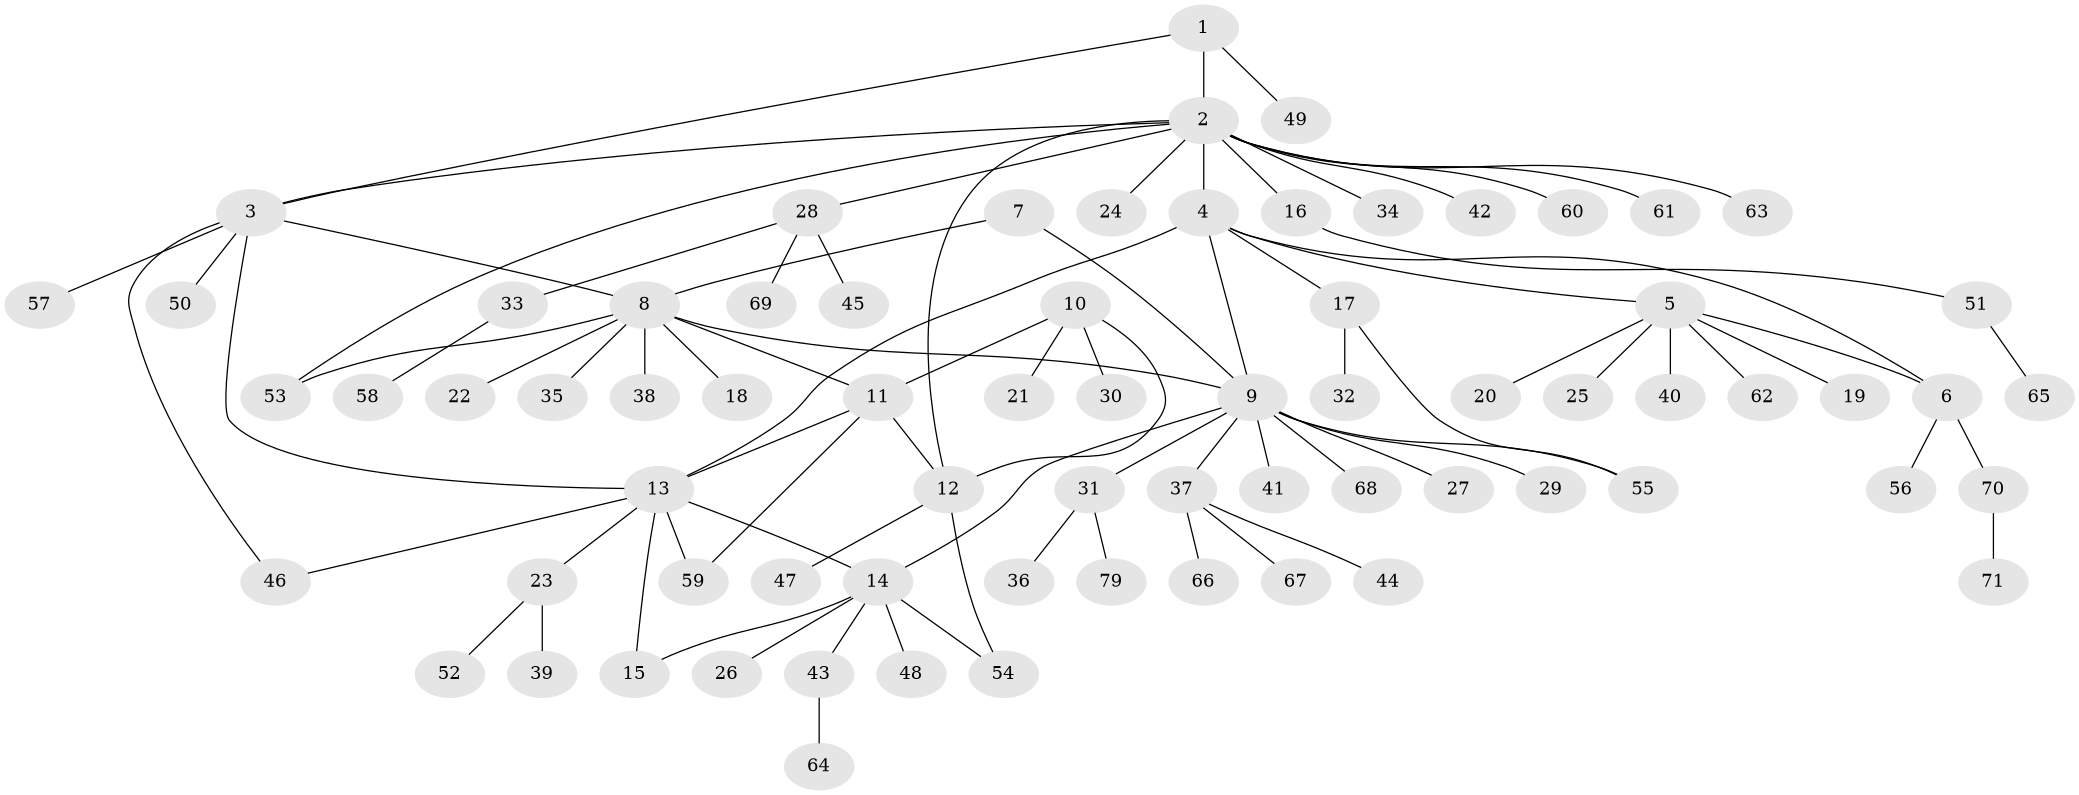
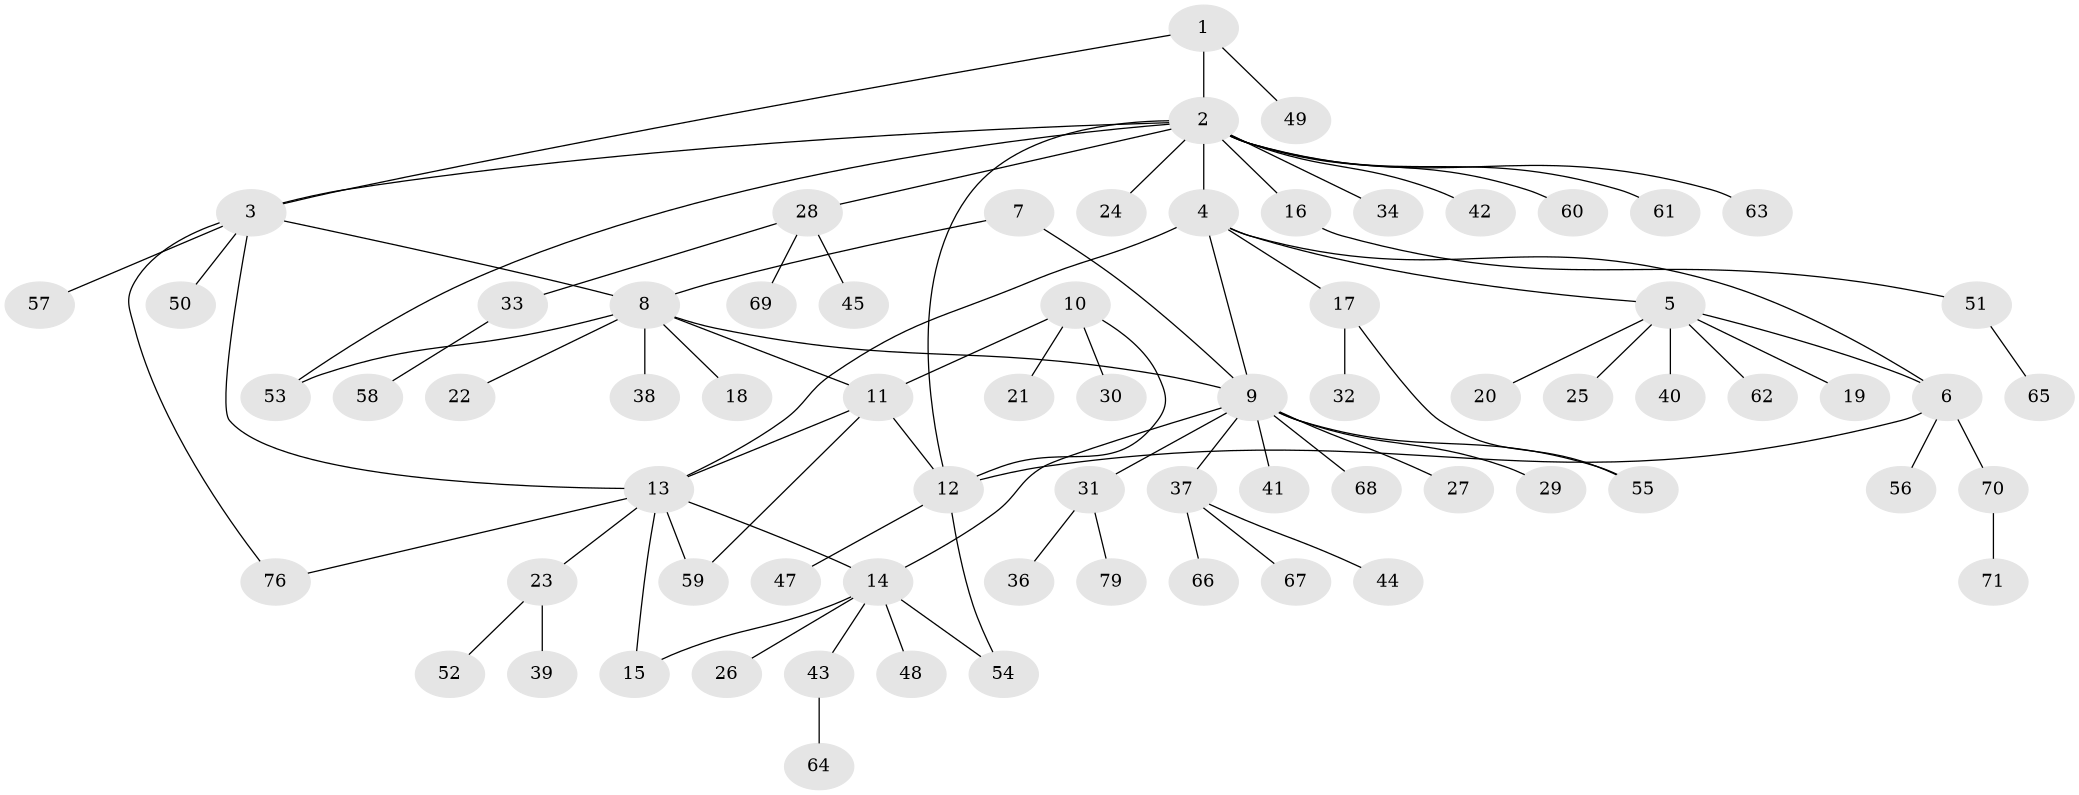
node "35": removed
edge "6" -- "12": added
node "46": label "46" -> "76"
